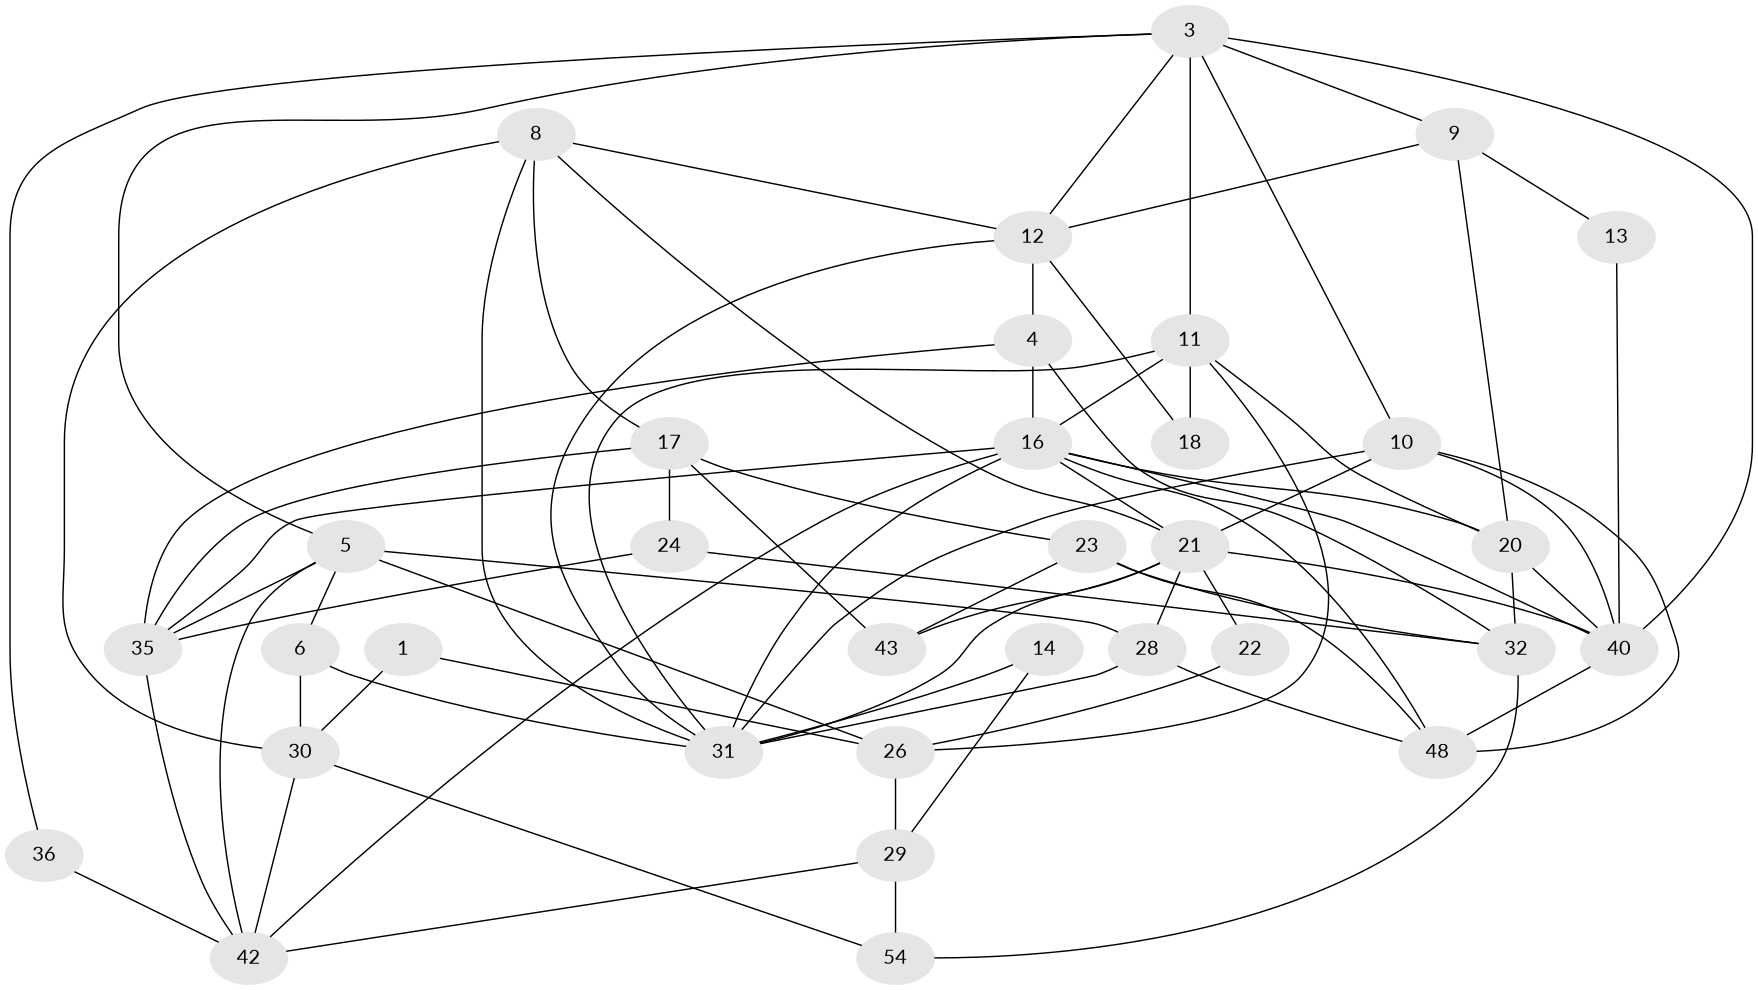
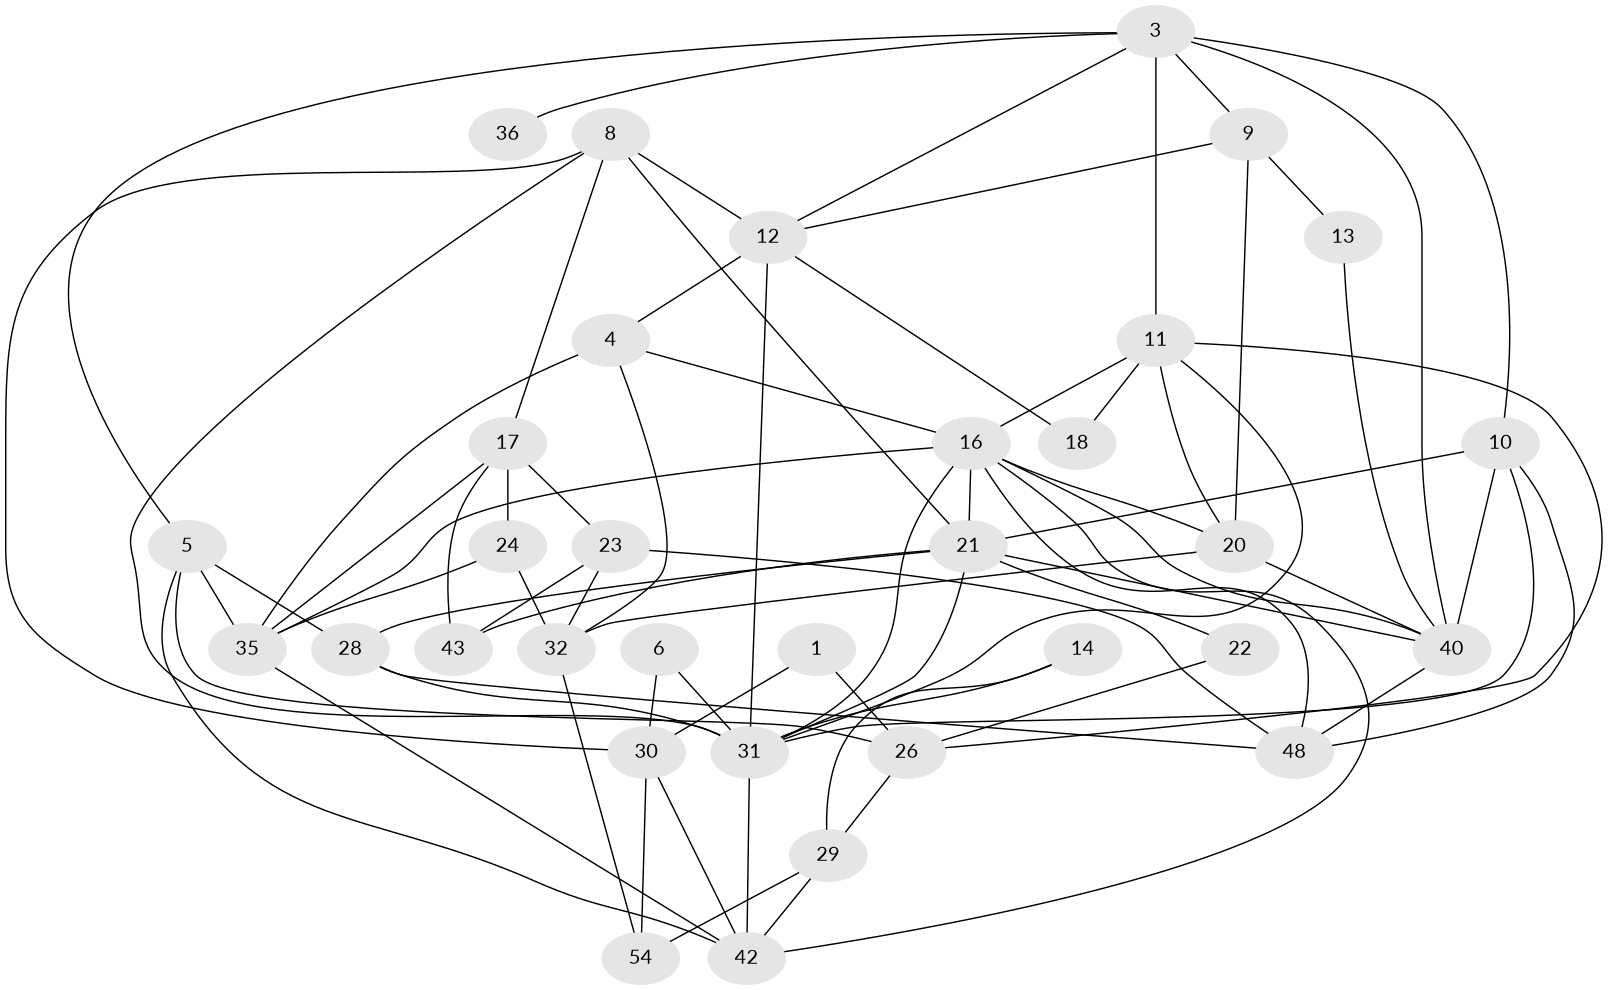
edge "5" -- "6": removed
edge "36" -- "42": now "31" -- "42"
